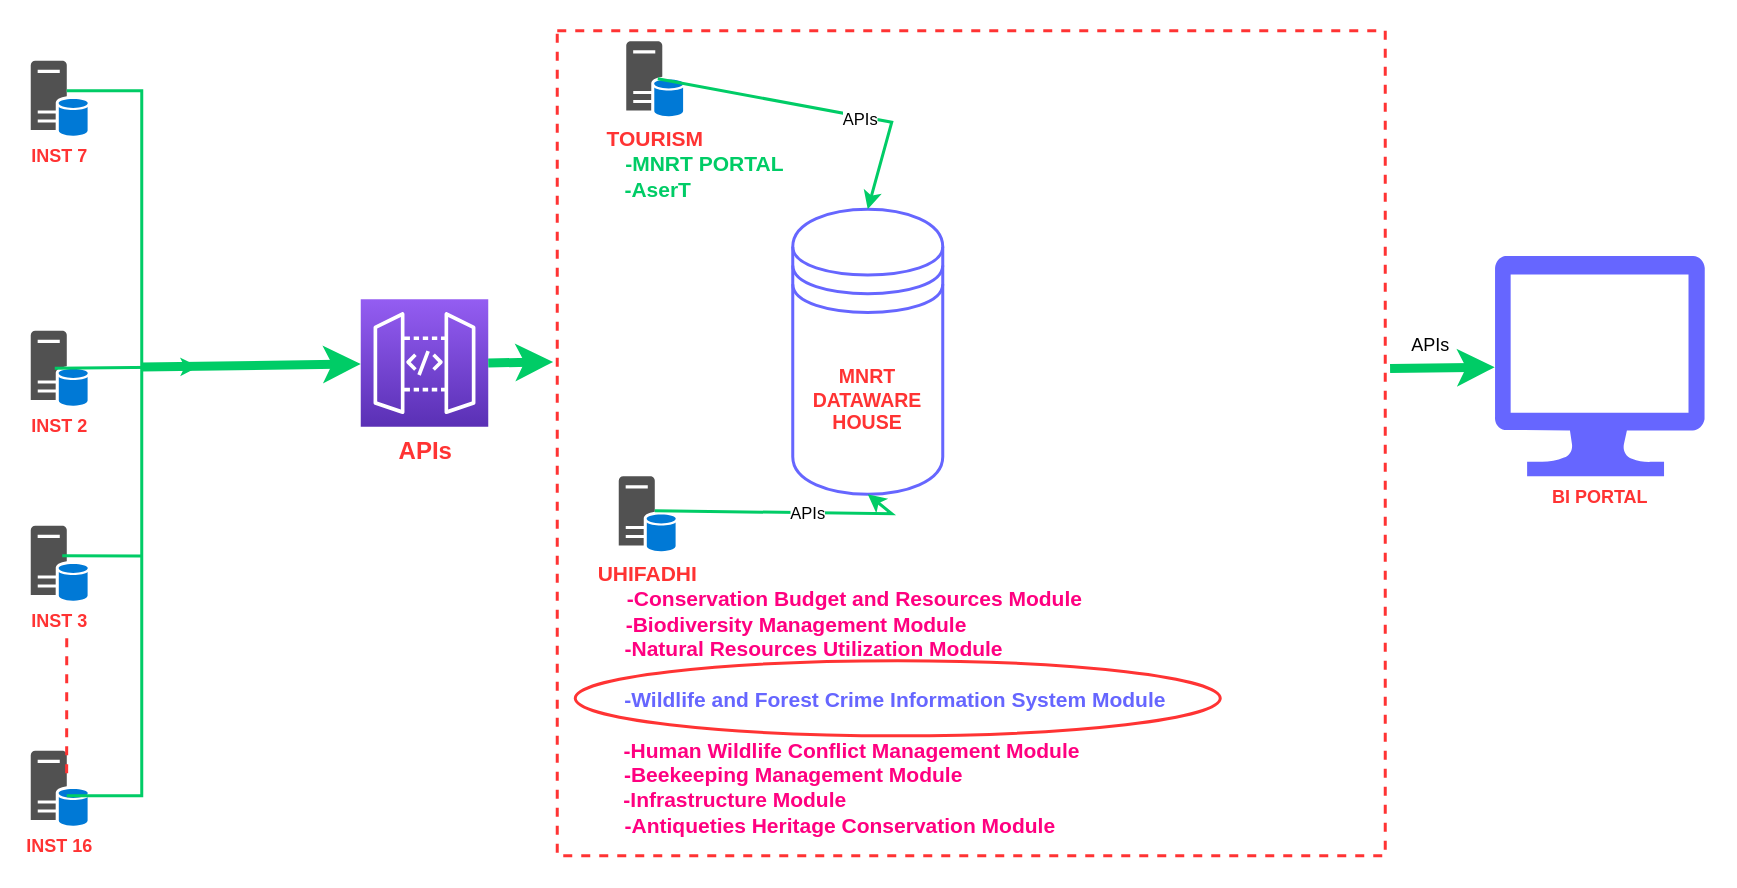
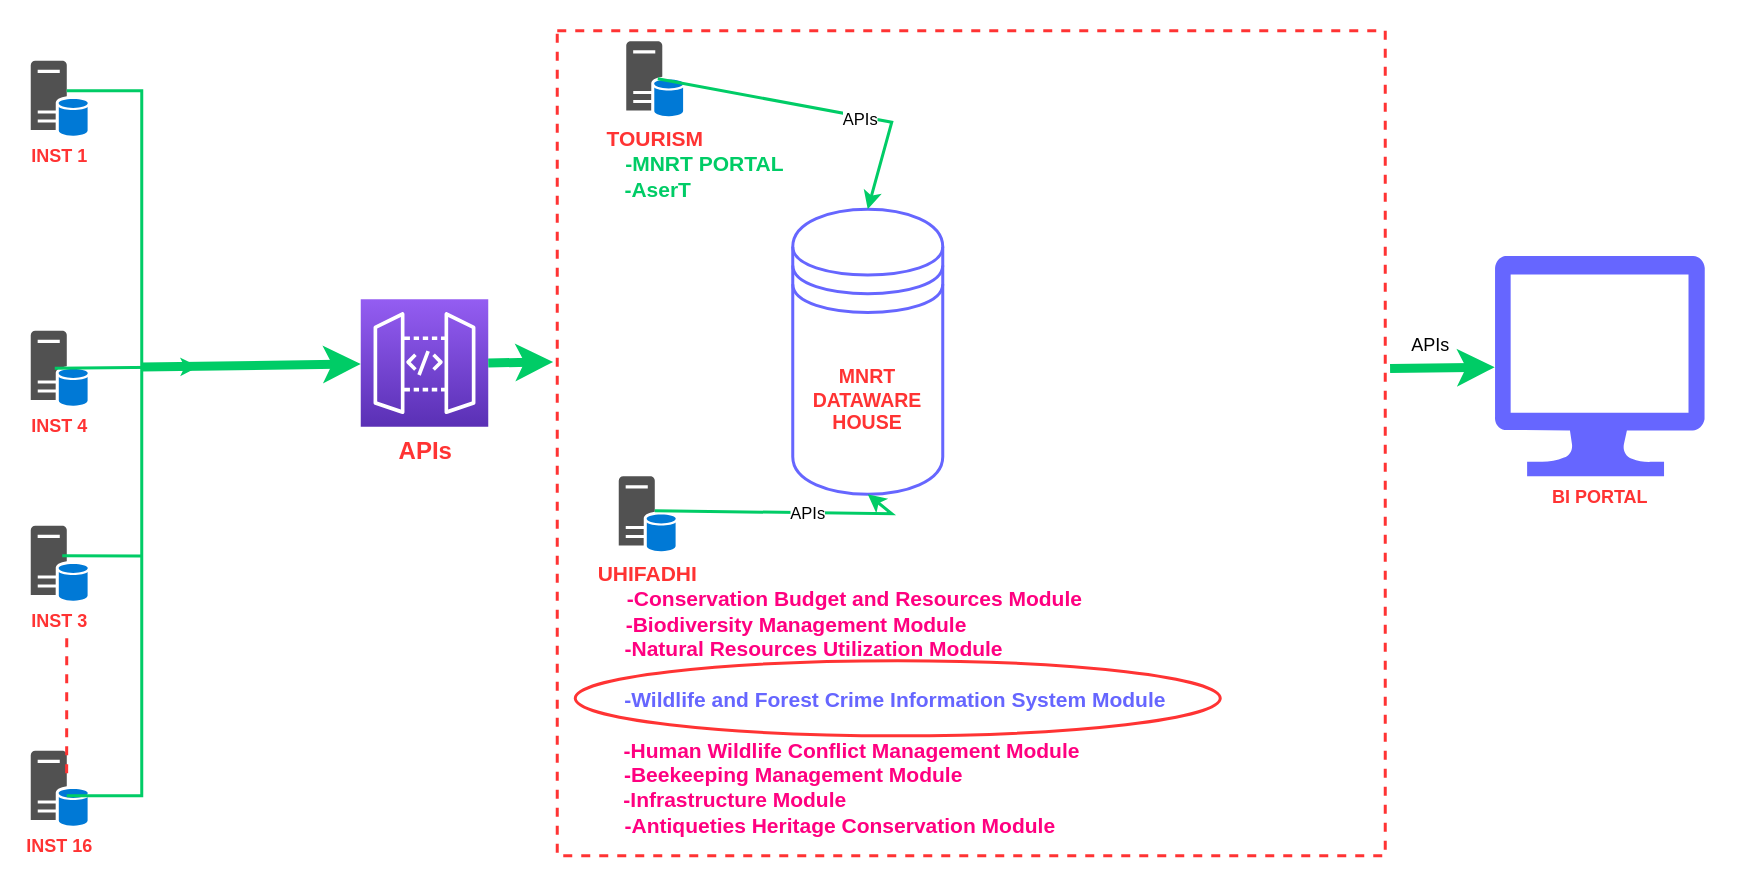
node "INST 7": label "INST 7" -> "INST 1"
node "INST 2": label "INST 2" -> "INST 4"
